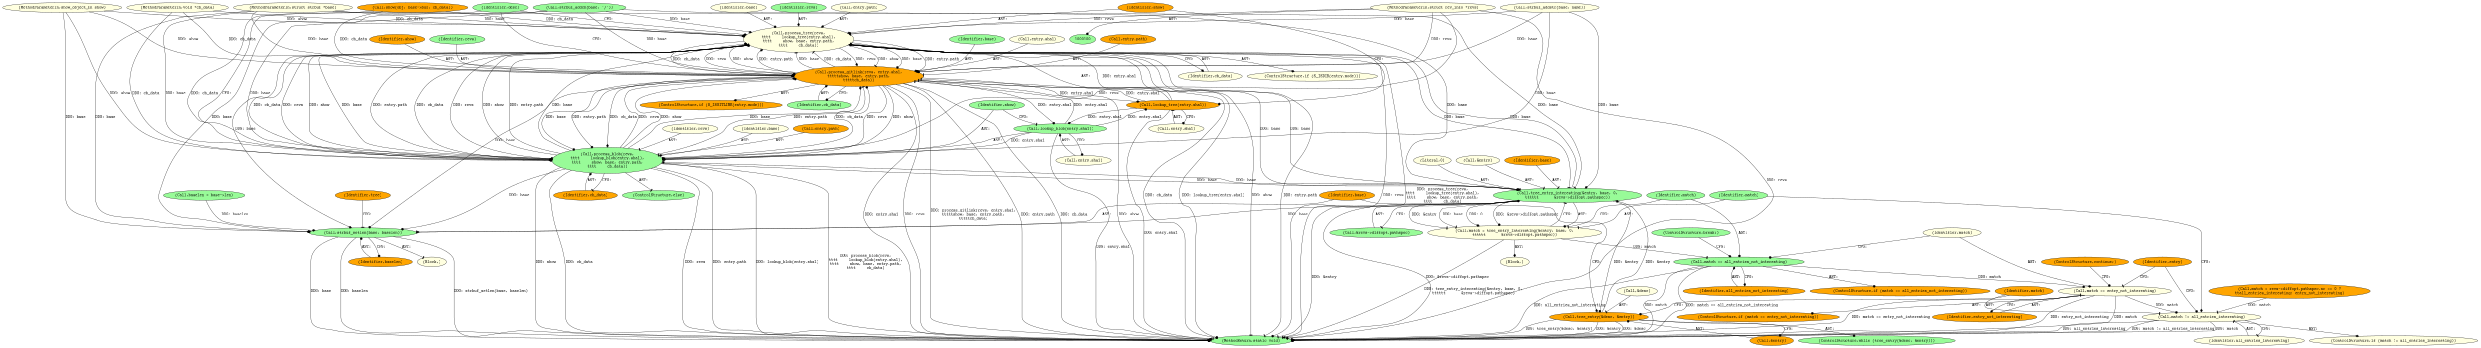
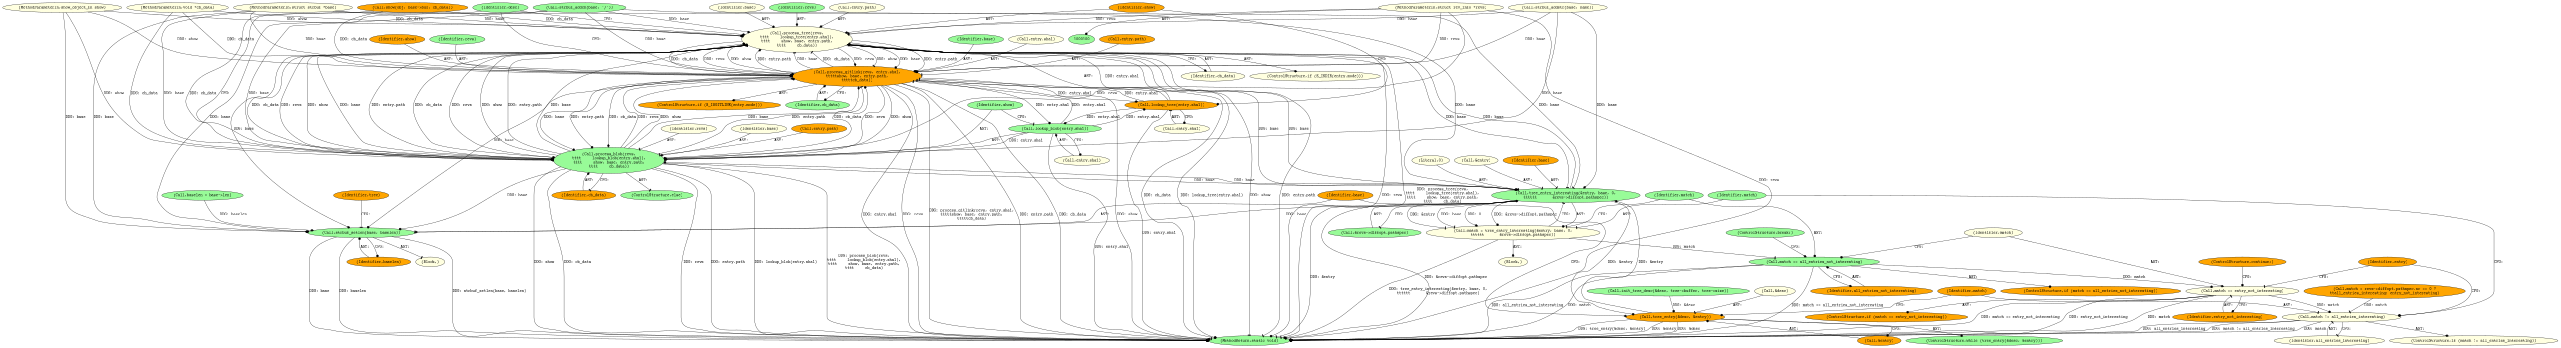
node "(Call,init_tree_desc(&desc, tree->buffer, tree->size))": added
